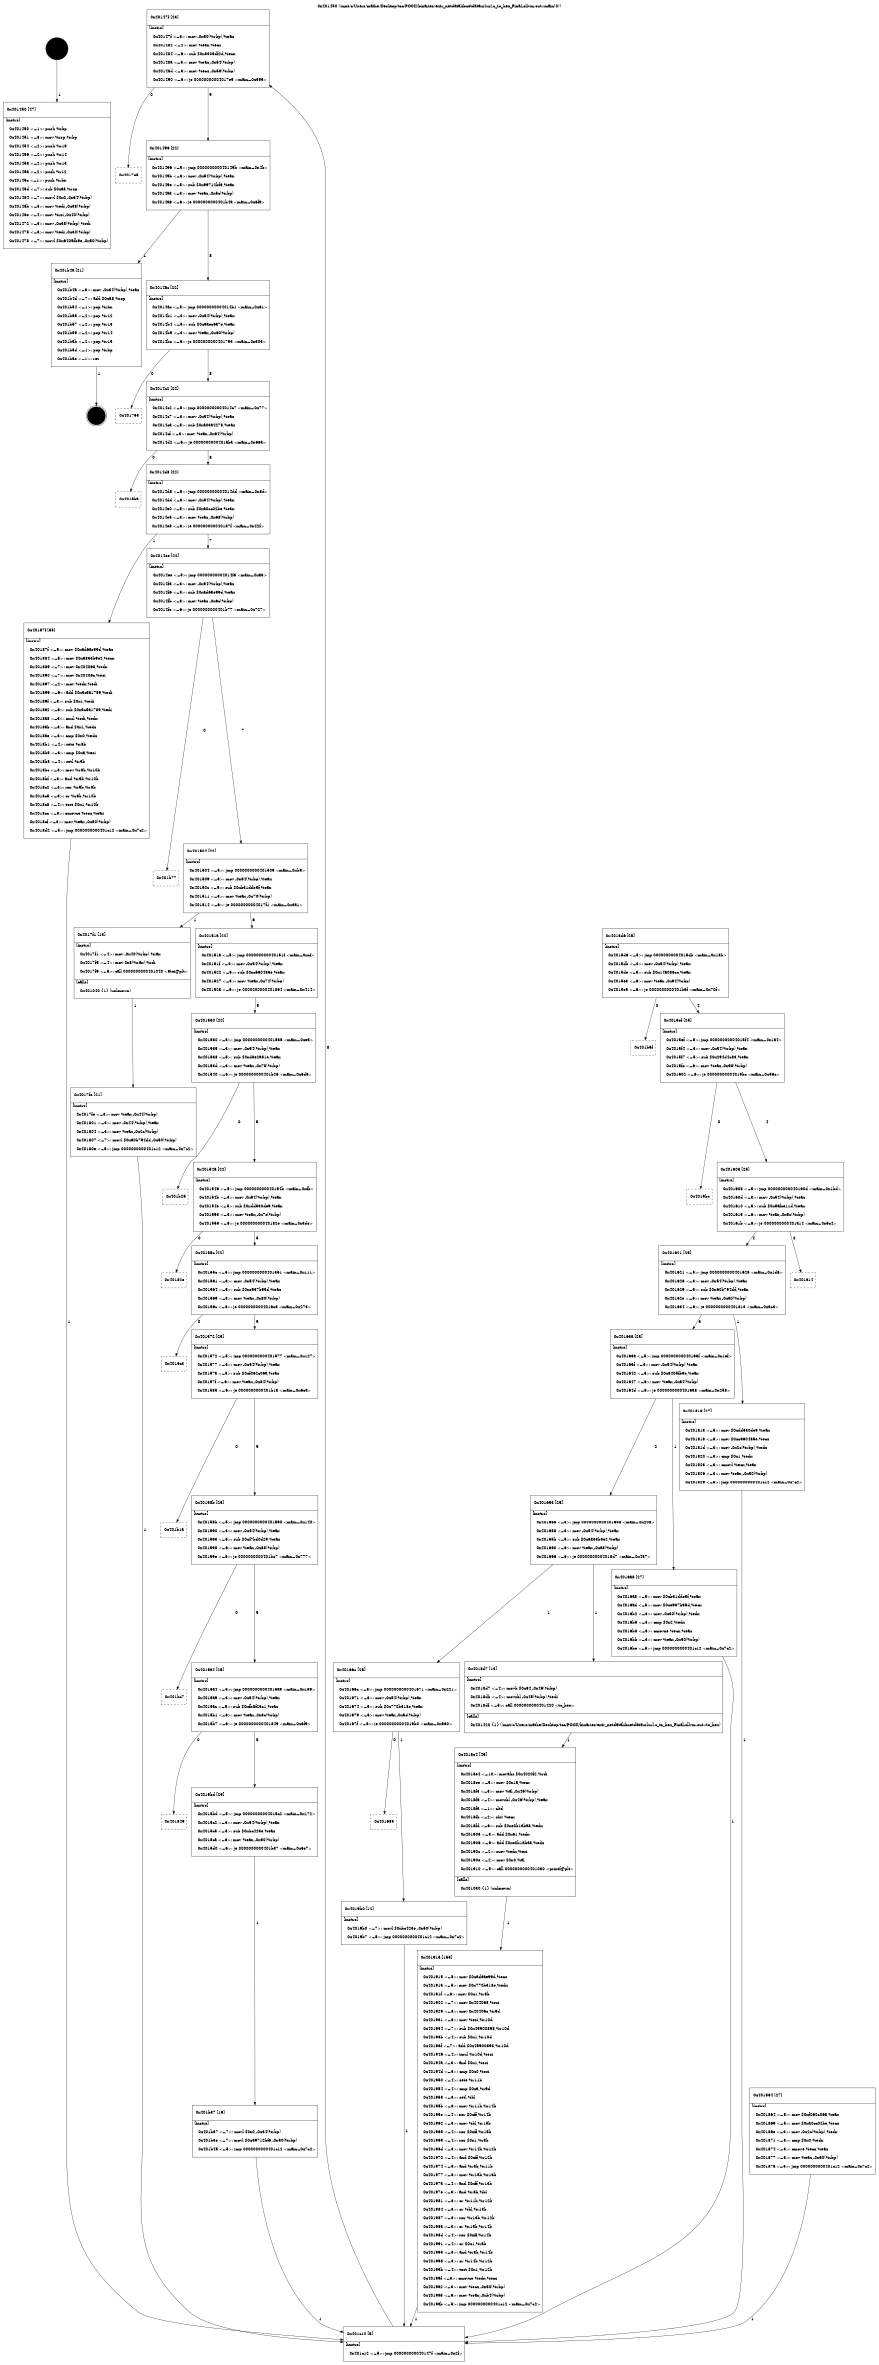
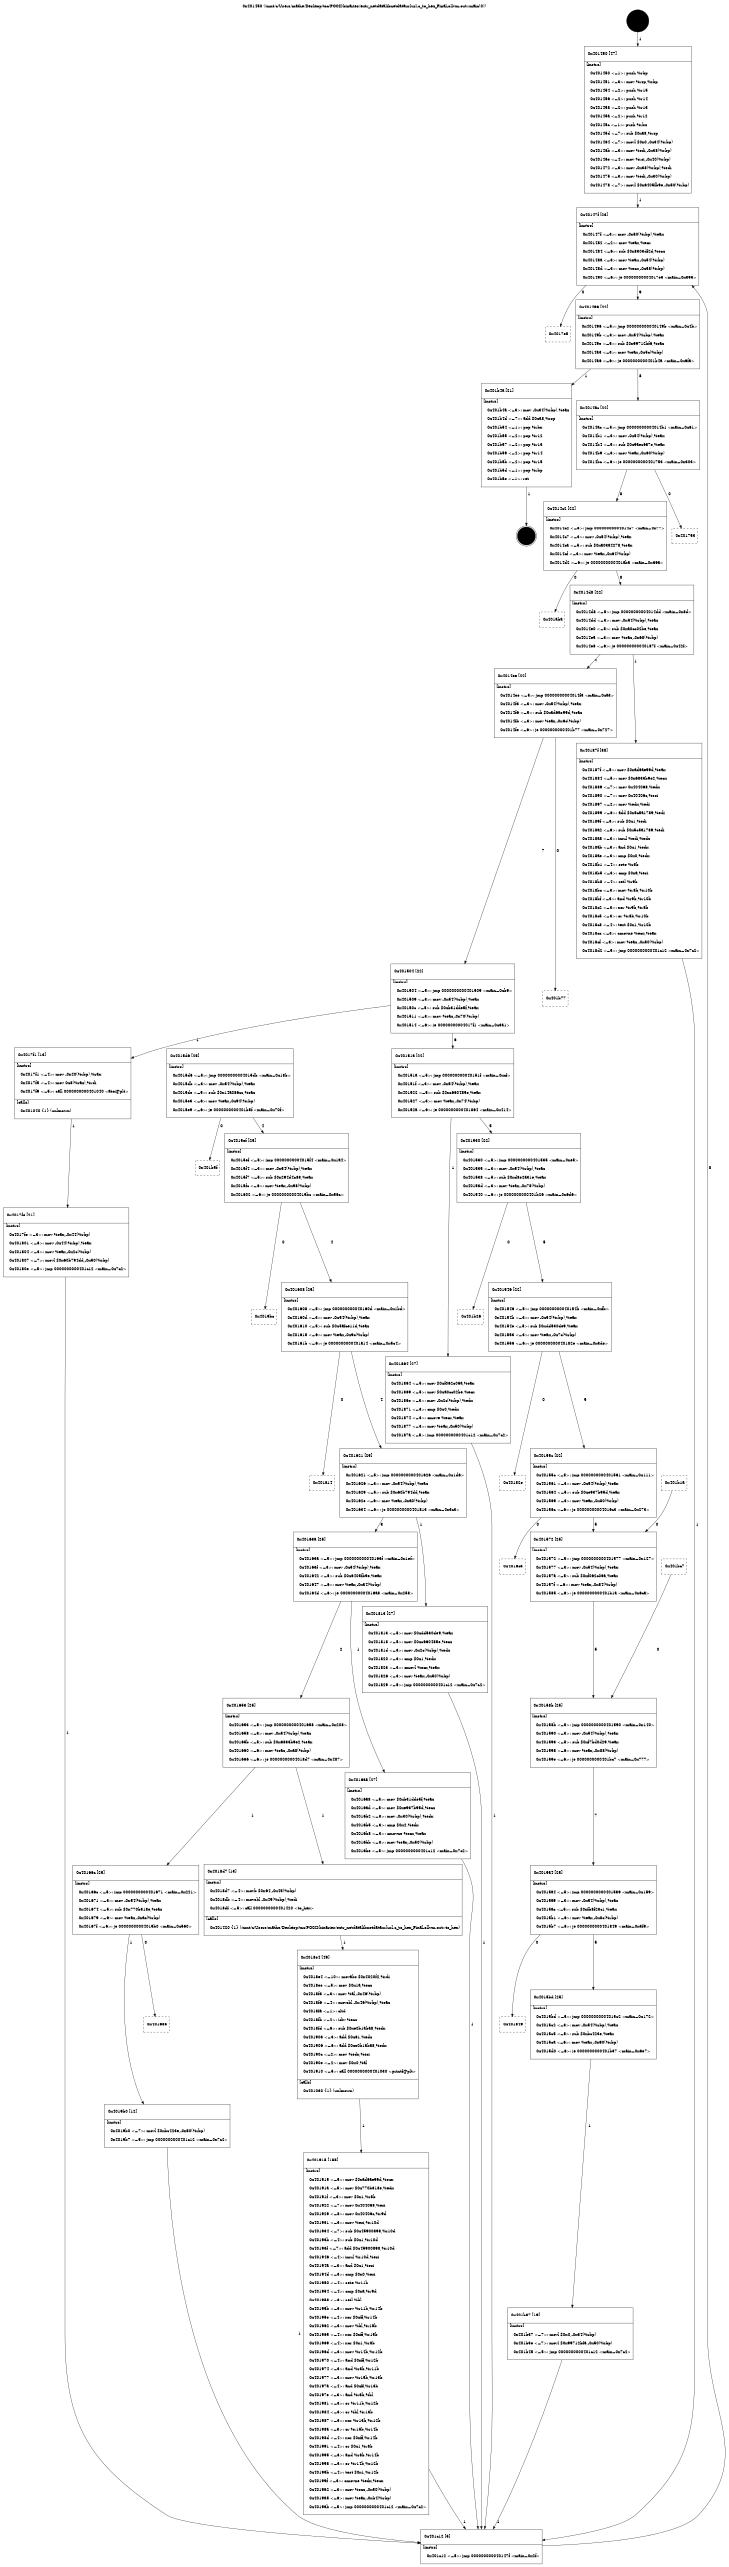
edge "0x401450 [47]" -> "0x40147f [23]": added, label "1"
edge "0x40151a [22]" -> "0x401864 [27]": added, label "1"
edge "0x401572 [25]" -> "0x401b1a": reversed
edge "0x40158b [25]" -> "0x4015a4 [25]": label " 5" -> " 7"
edge "0x40158b [25]" -> "0x401bc7": reversed
